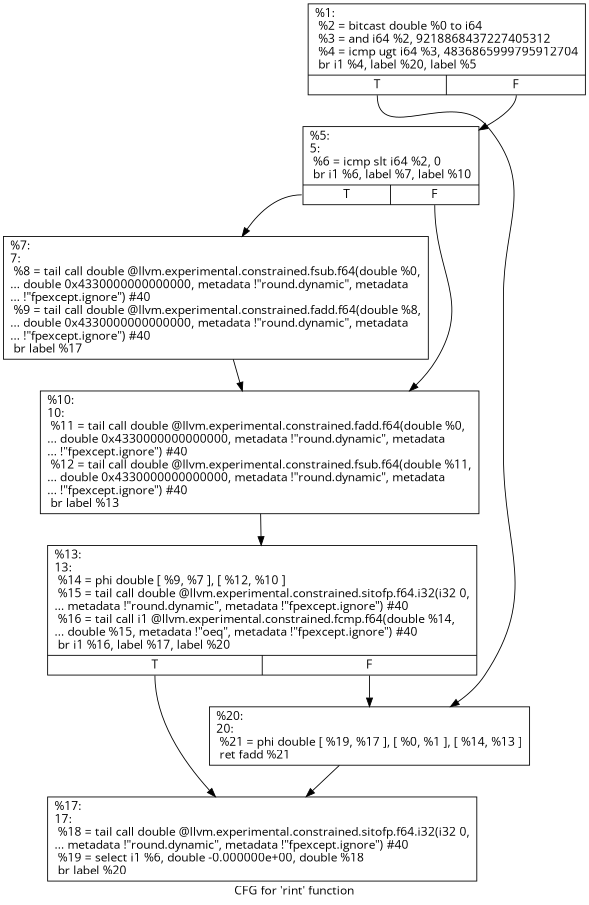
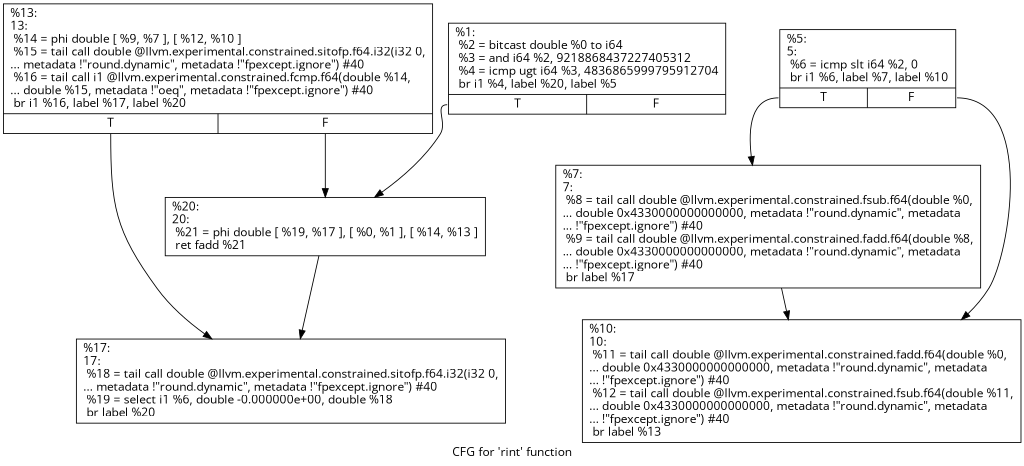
edge "%1:" -> "%5:": removed
edge "%10:" -> "%13:": removed
